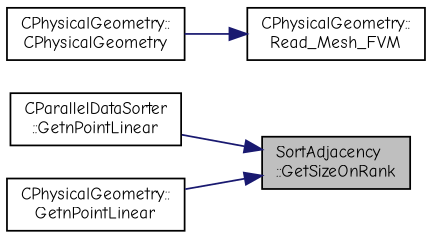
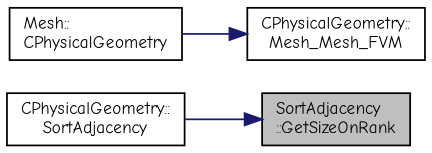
node "CPhysicalGeometry:: CPhysicalGeometry": label "CPhysicalGeometry:: CPhysicalGeometry" -> "Mesh:: CPhysicalGeometry"
node "CPhysicalGeometry:: Read_Mesh_FVM": label "CPhysicalGeometry:: Read_Mesh_FVM" -> "CPhysicalGeometry:: Mesh_Mesh_FVM"
node "CParallelDataSorter ::GetnPointLinear": removed
node "CPhysicalGeometry:: GetnPointLinear": label "CPhysicalGeometry:: GetnPointLinear" -> "CPhysicalGeometry:: SortAdjacency"
